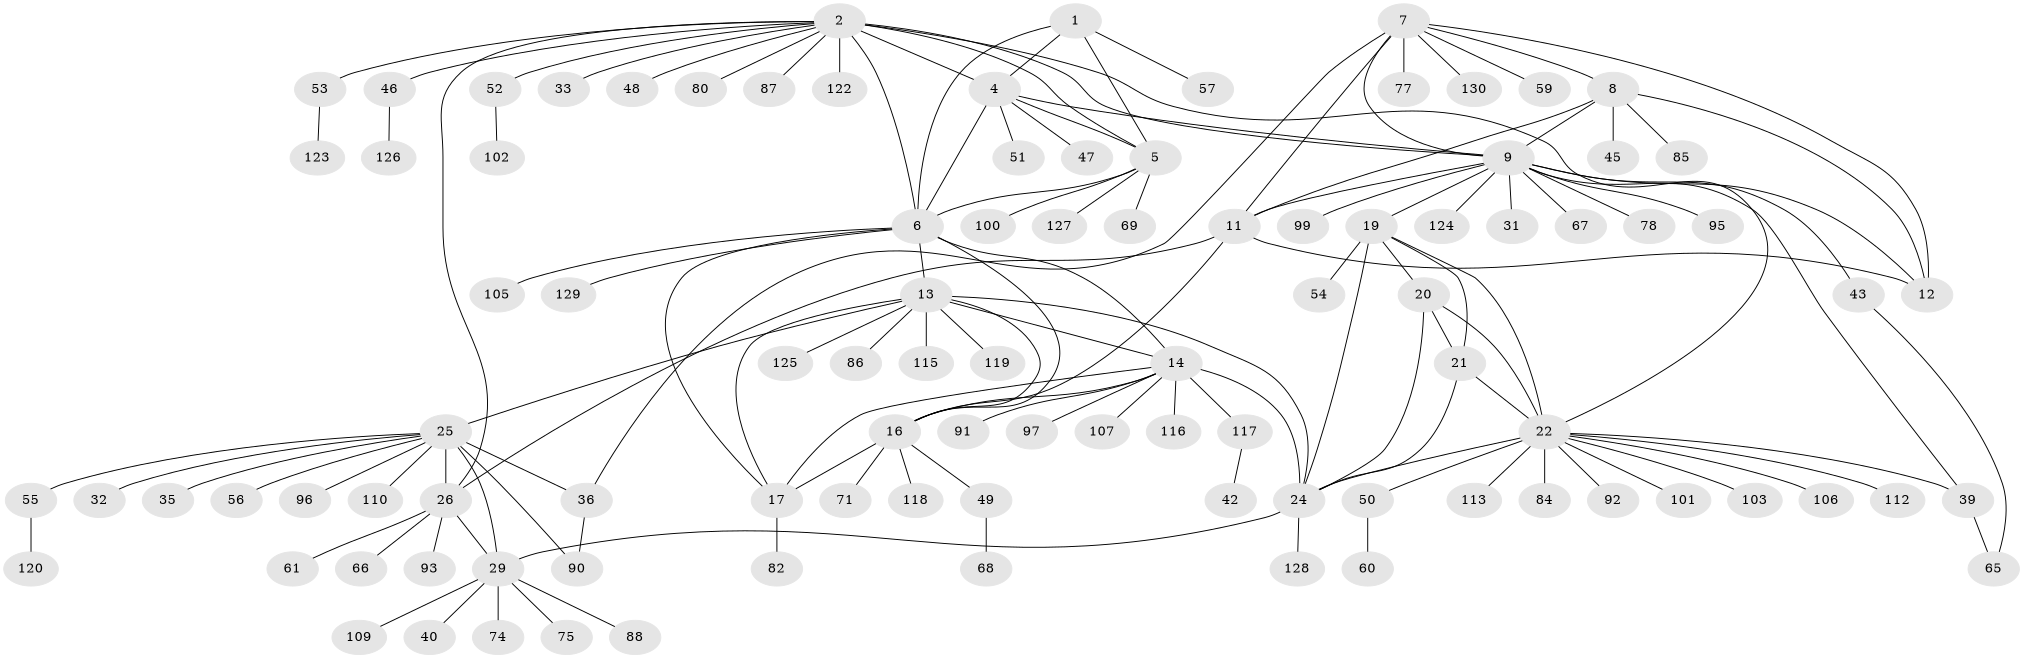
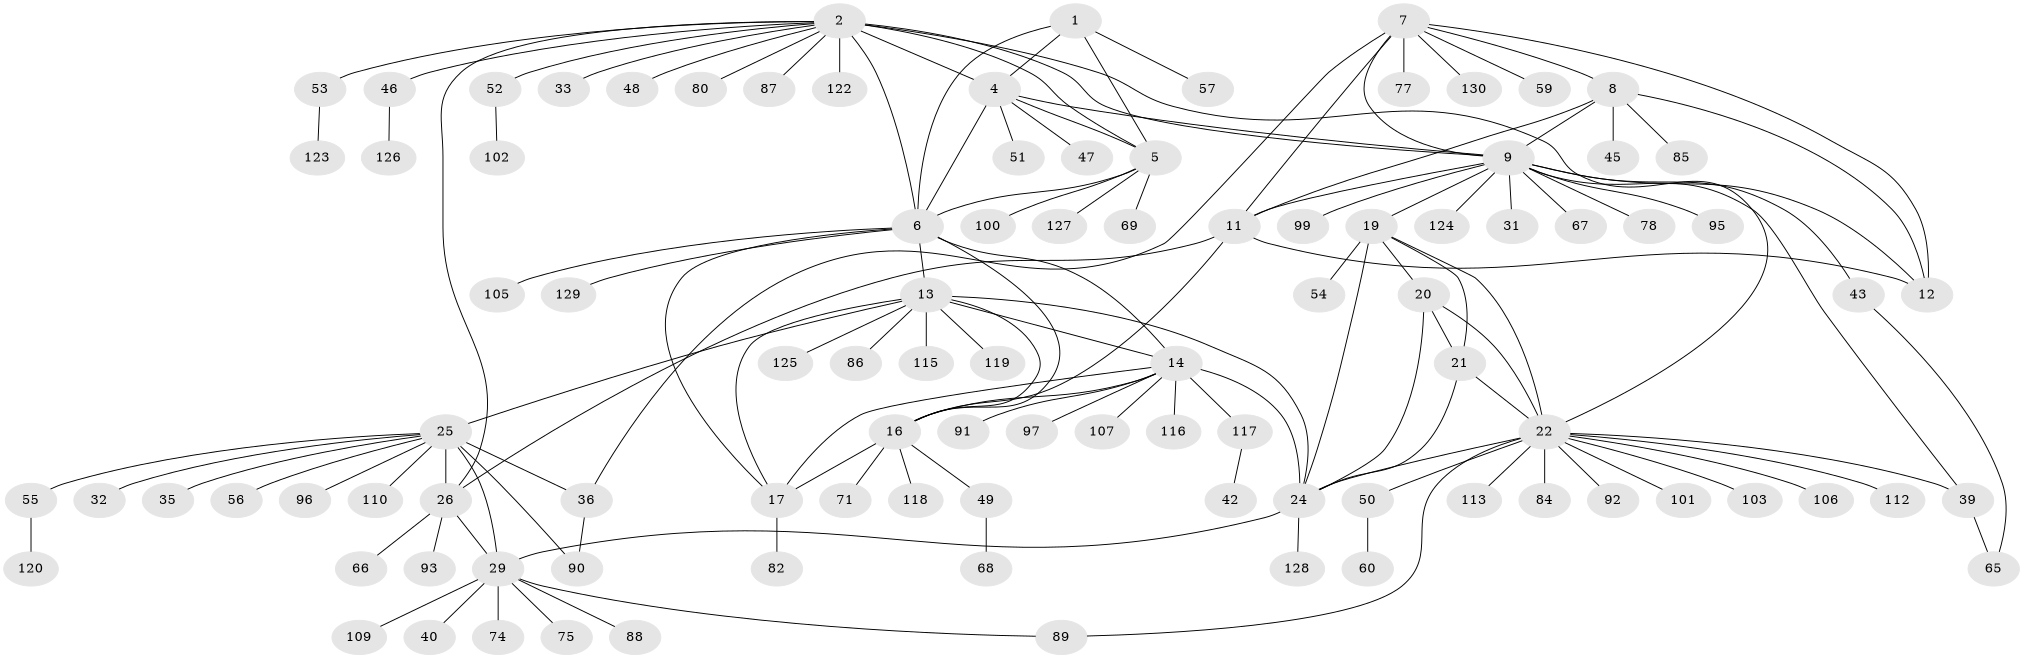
node "61": removed
node "89": added
